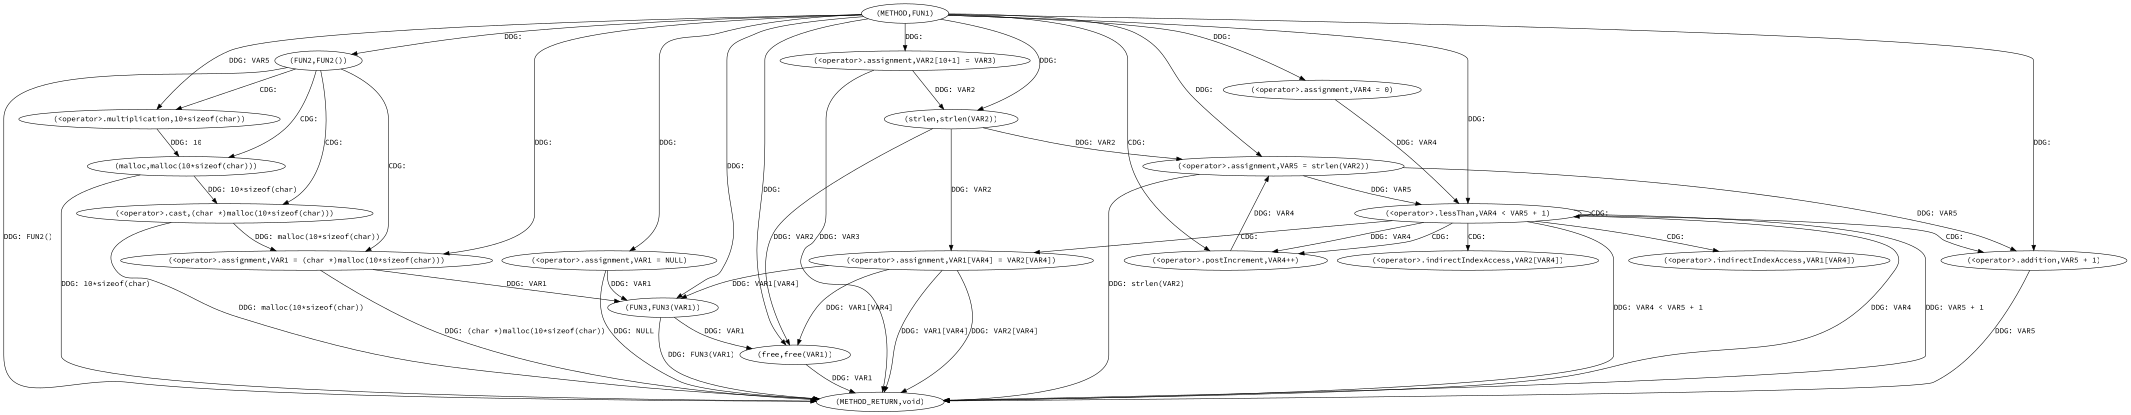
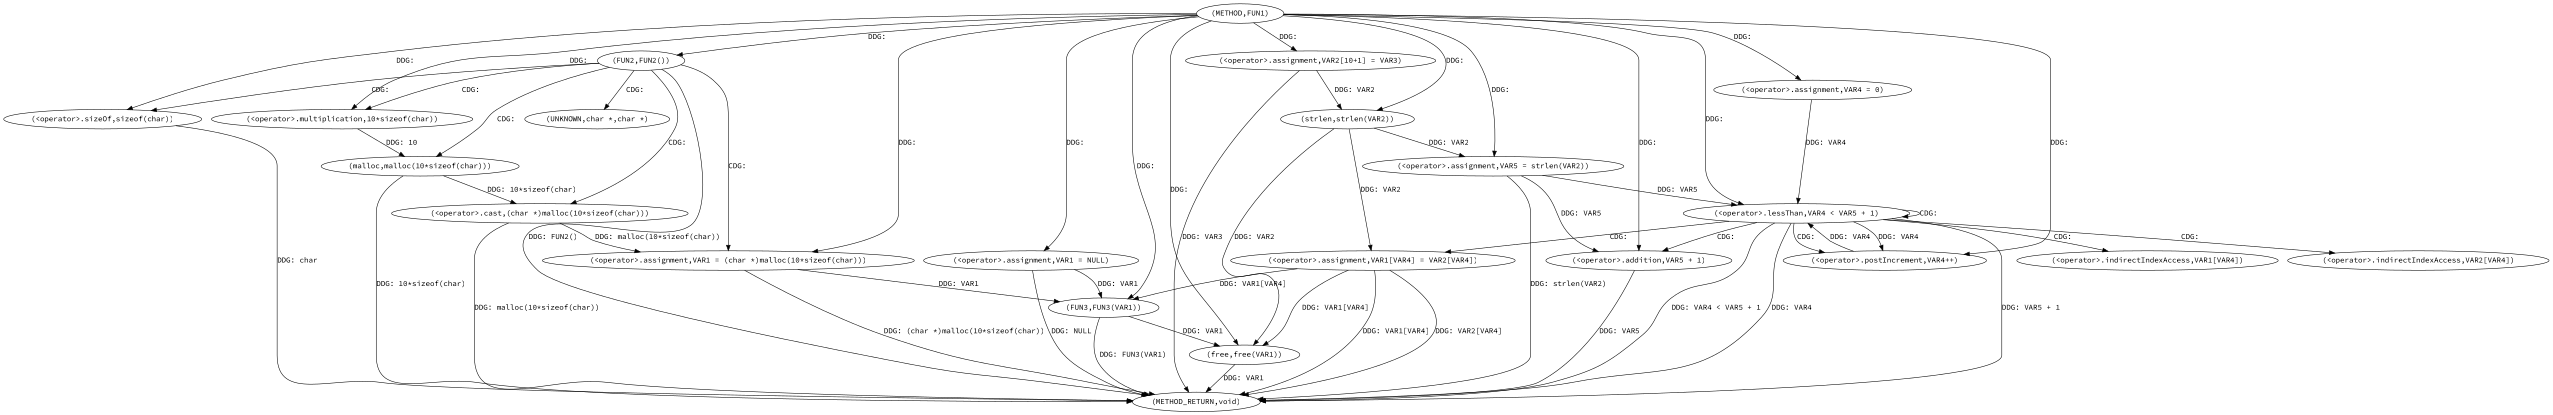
edge "(METHOD,FUN1)" -> "(<operator>.multiplication,10*sizeof(char))": label "DDG: VAR5" -> "DDG: "
node "(<operator>.sizeOf,sizeof(char))": added
node "(UNKNOWN,char *,char *)": added
edge "(METHOD,FUN1)" -> "(<operator>.postIncrement,VAR4++)": label "CDG: " -> "DDG: "
edge "(<operator>.postIncrement,VAR4++)" -> "(<operator>.assignment,VAR5 = strlen(VAR2))": now "(<operator>.postIncrement,VAR4++)" -> "(<operator>.lessThan,VAR4 < VAR5 + 1)"
